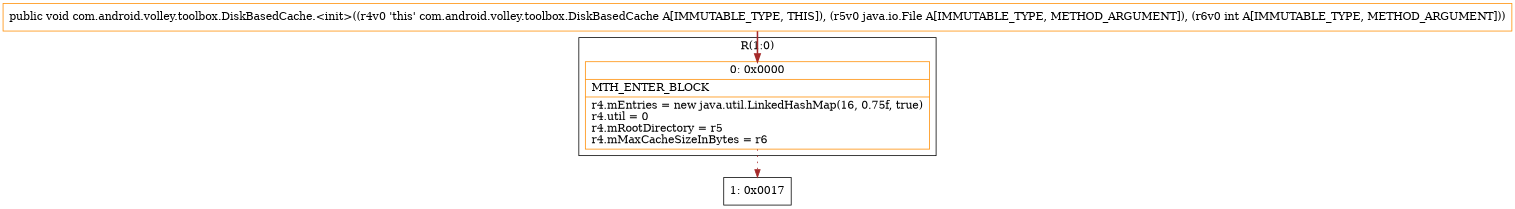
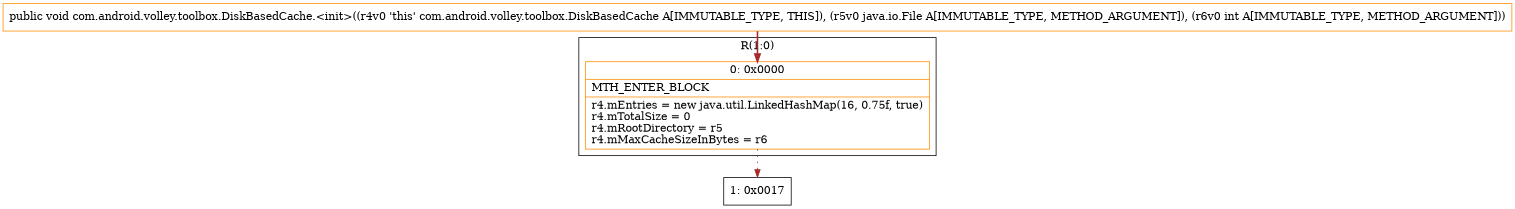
node "0: 0x0000": text "r4.util = 0" -> "r4.mTotalSize = 0"
